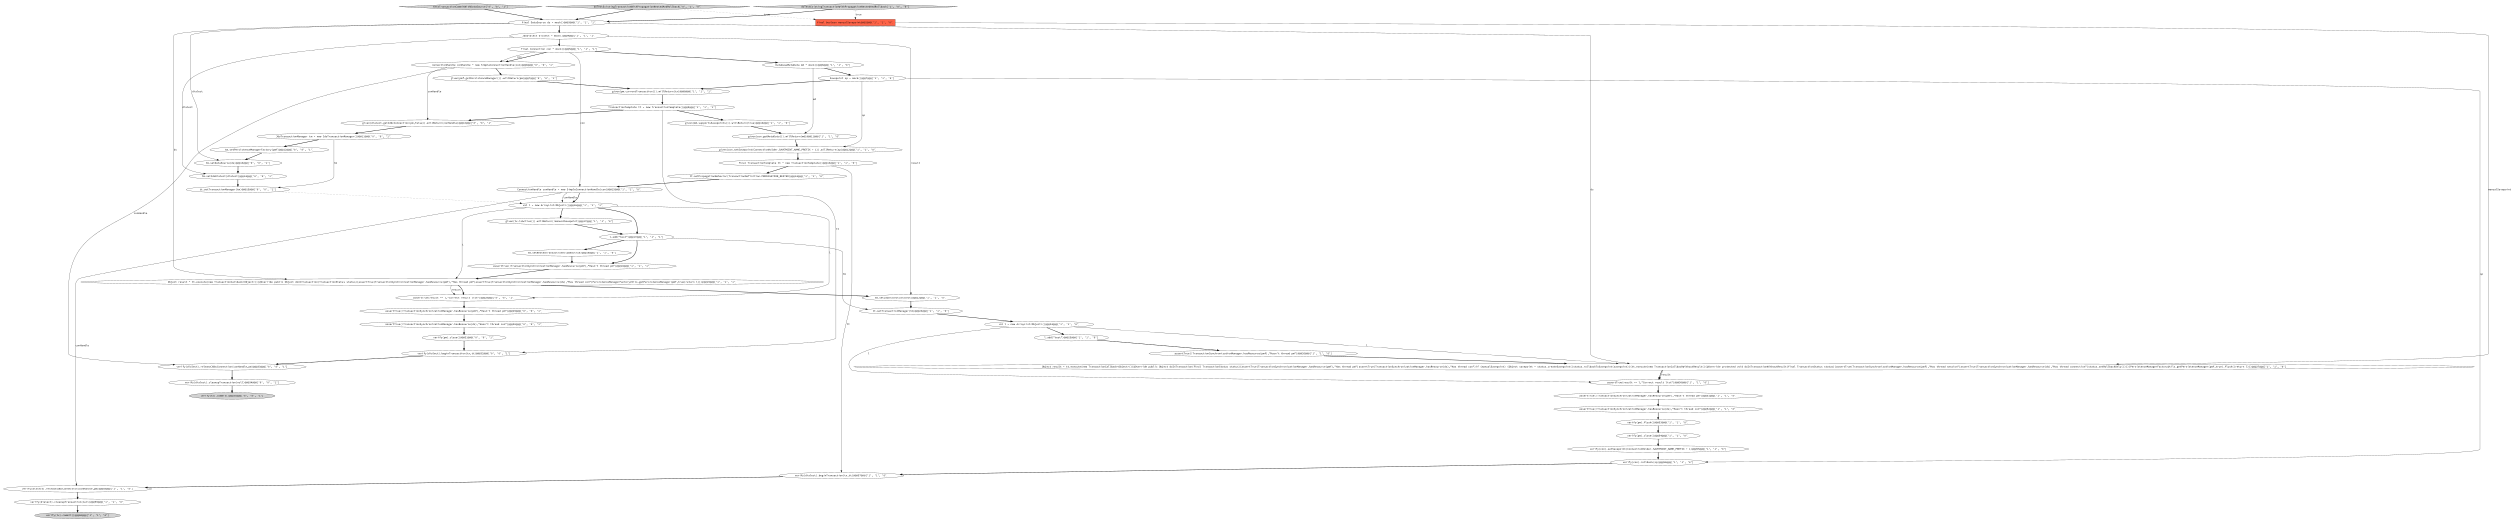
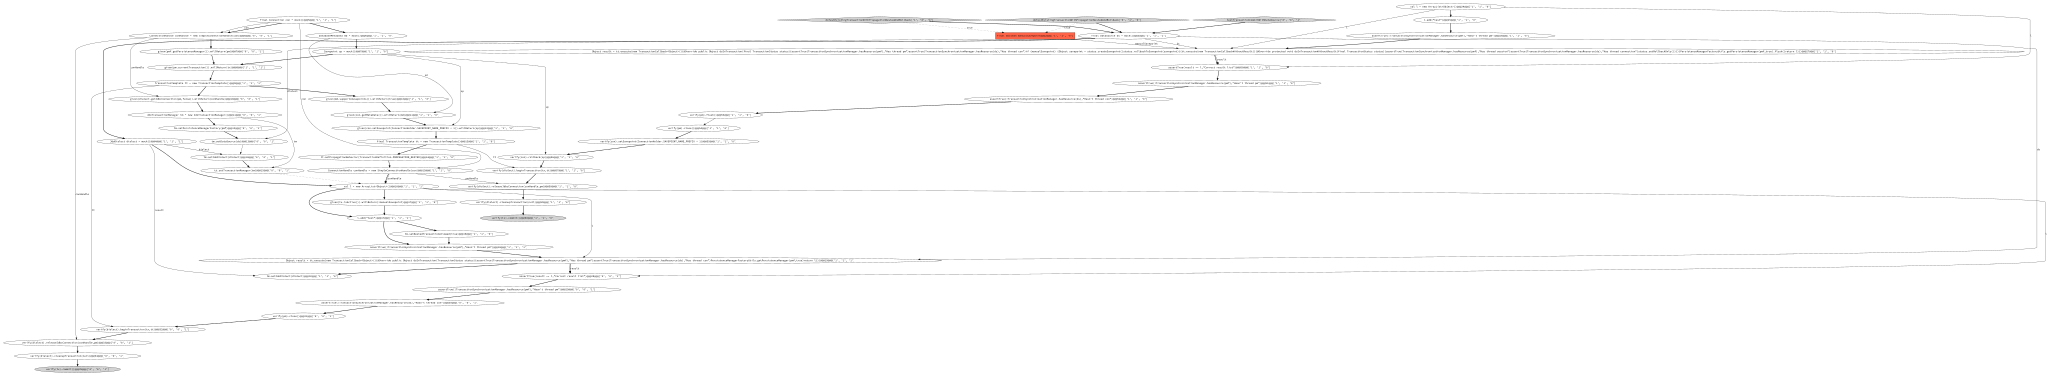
edge "JdoDialect dialect = mock()@@@4@@@['1', '1', '1']" -> "final Connection con = mock()@@@5@@@['1', '1', '1']": now "JdoDialect dialect = mock()@@@4@@@['1', '1', '1']" -> "val l = new ArrayList<Object>()@@@16@@@['1', '1', '1']"
edge "tm.setDataSource(ds)@@@13@@@['0', '0', '1']" -> "tm.setJdoDialect(dialect)@@@14@@@['0', '0', '1']": style bold -> solid
node "tt.setTransactionManager(tm)@@@23@@@['1', '1', '0']": removed
edge "verify(pm).flush()@@@53@@@['1', '1', '0']" -> "verify(pm).close()@@@54@@@['1', '1', '0']": style bold -> solid
